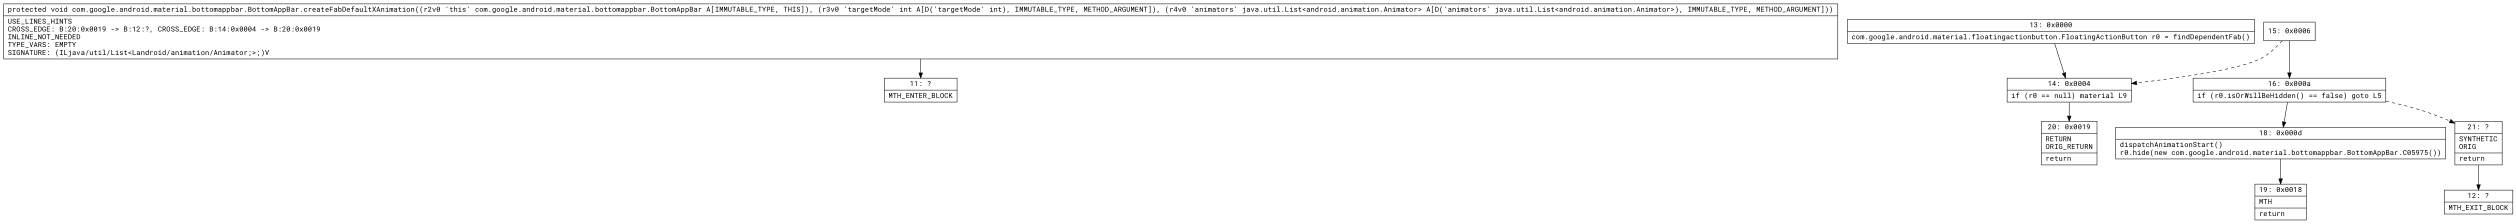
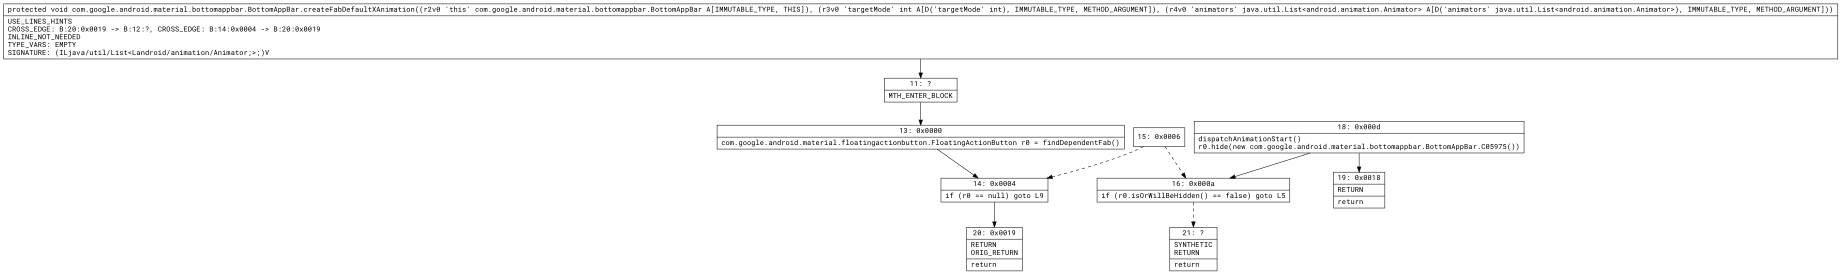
edge "15: 0x0006" -> "16: 0x000a": style solid -> dashed
node "14: 0x0004": text "if (r0 == null) material L9" -> "if (r0 == null) goto L9"
edge "11: ?" -> "13: 0x0000": added
edge "16: 0x000a" -> "18: 0x000d": reversed
node "21: ?": text "ORIG" -> "RETURN"
node "19: 0x0018": text "MTH" -> "RETURN"
node "12: ?": removed
